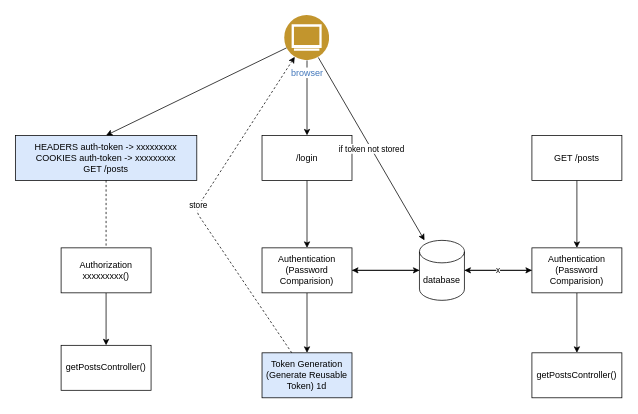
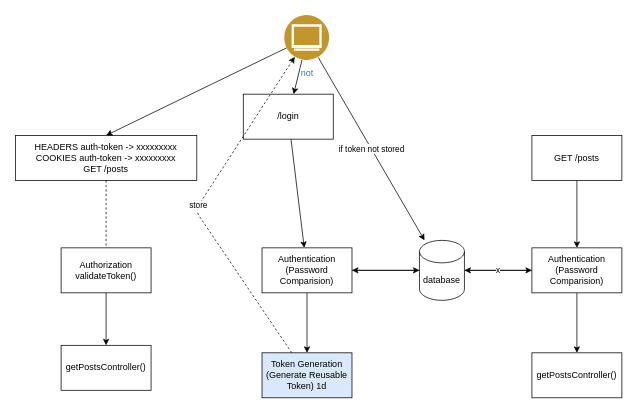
node "browser": label "browser" -> "not"
node "HEADERS auth-token -> xxxxxxxxx COOKIES auth-token -> xxxxxxxxx GET /posts": fillcolor #dae8fc -> #ffffff
node "/login": moved (307, 158) -> (288, 117)
node "Authorization xxxxxxxxx()": label "Authorization xxxxxxxxx()" -> "Authorization validateToken()"
